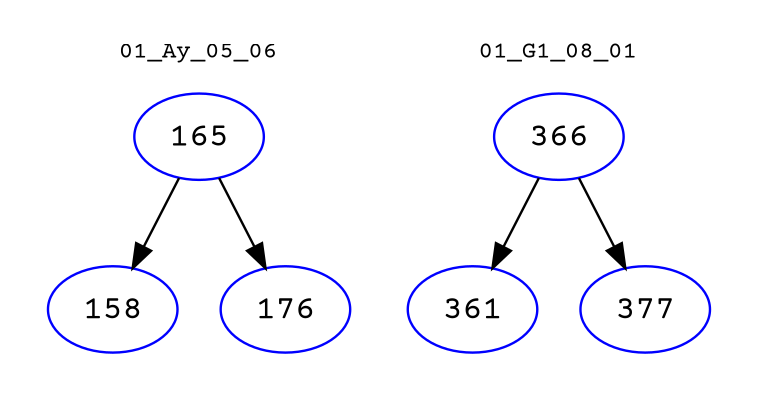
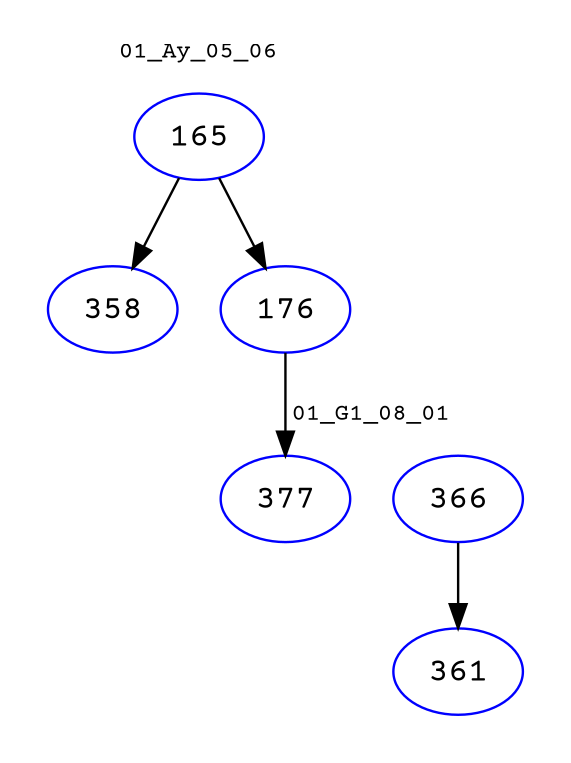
edge "366" -> "377": now "176" -> "377"
node "158": label "158" -> "358"
